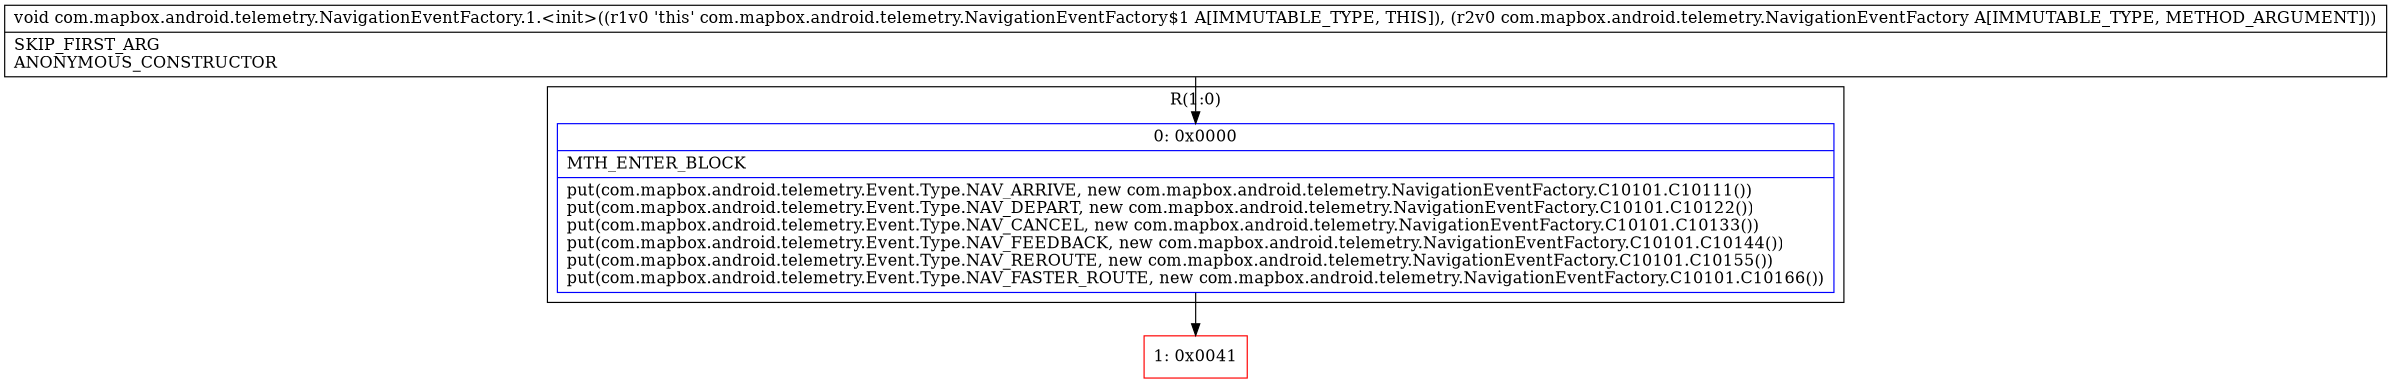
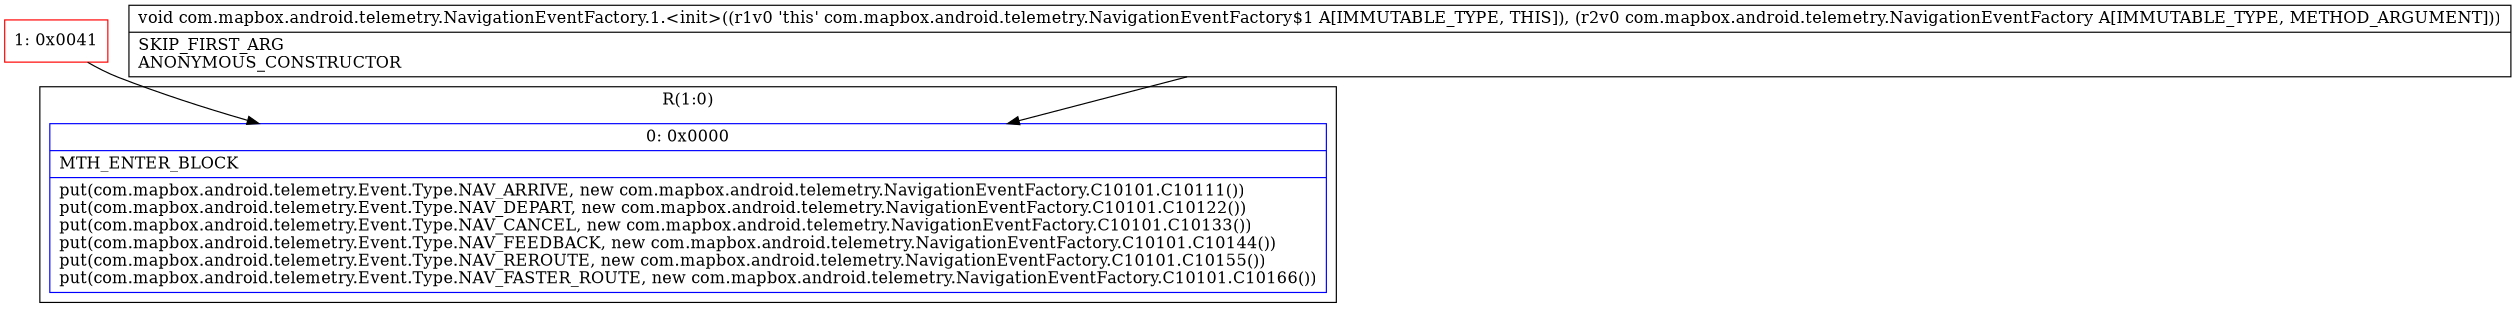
edge "0: 0x0000" -> "1: 0x0041": reversed
